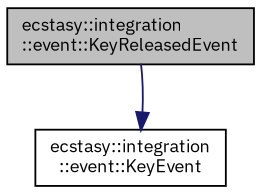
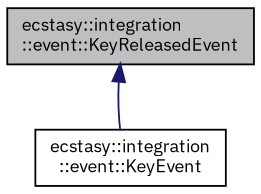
edge "ecstasy::integration ::event::KeyReleasedEvent" -> "ecstasy::integration ::event::KeyEvent": reversed
